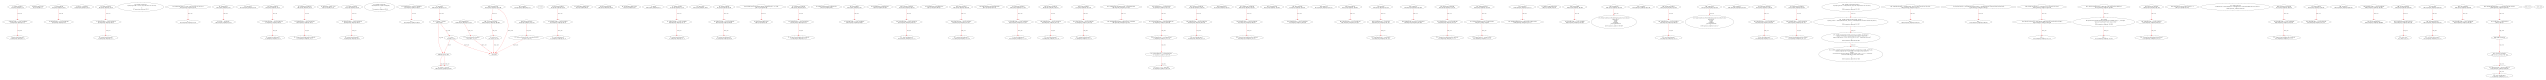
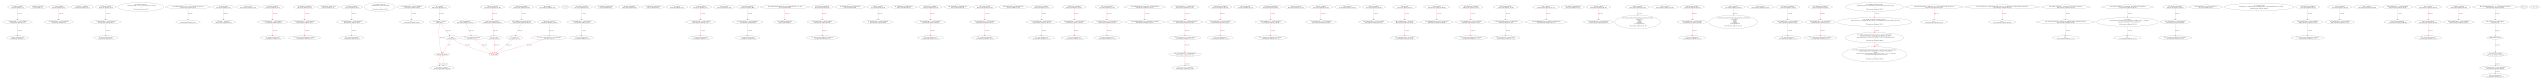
edge "278_ withdrawFunds 1541-function_definition-279-285" -> "0_ exit_node": now "293_ return true; 1632-return-294-294" -> "0_ exit_node"
